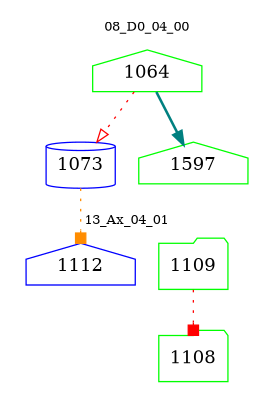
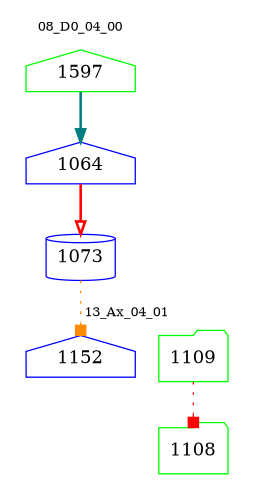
node "1064": color green -> blue
edge "1064" -> "1073": style dotted -> bold
edge "1064" -> "1597": reversed
node "1112": label "1112" -> "1152"
